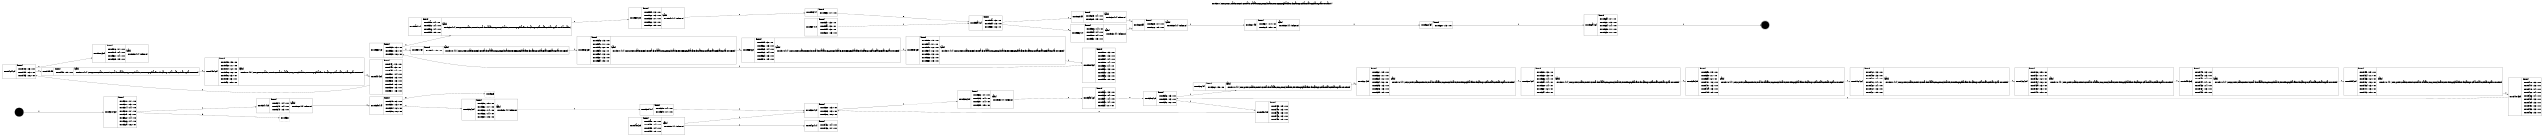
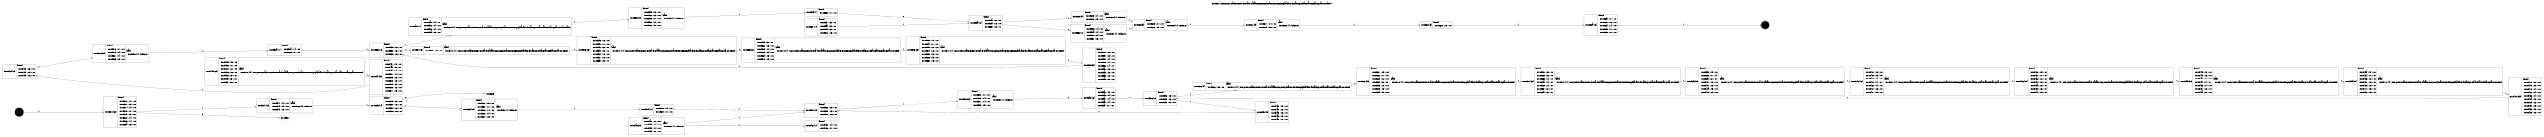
node "0x10952a [11]": added
node "0x1094d9 [5]": removed
